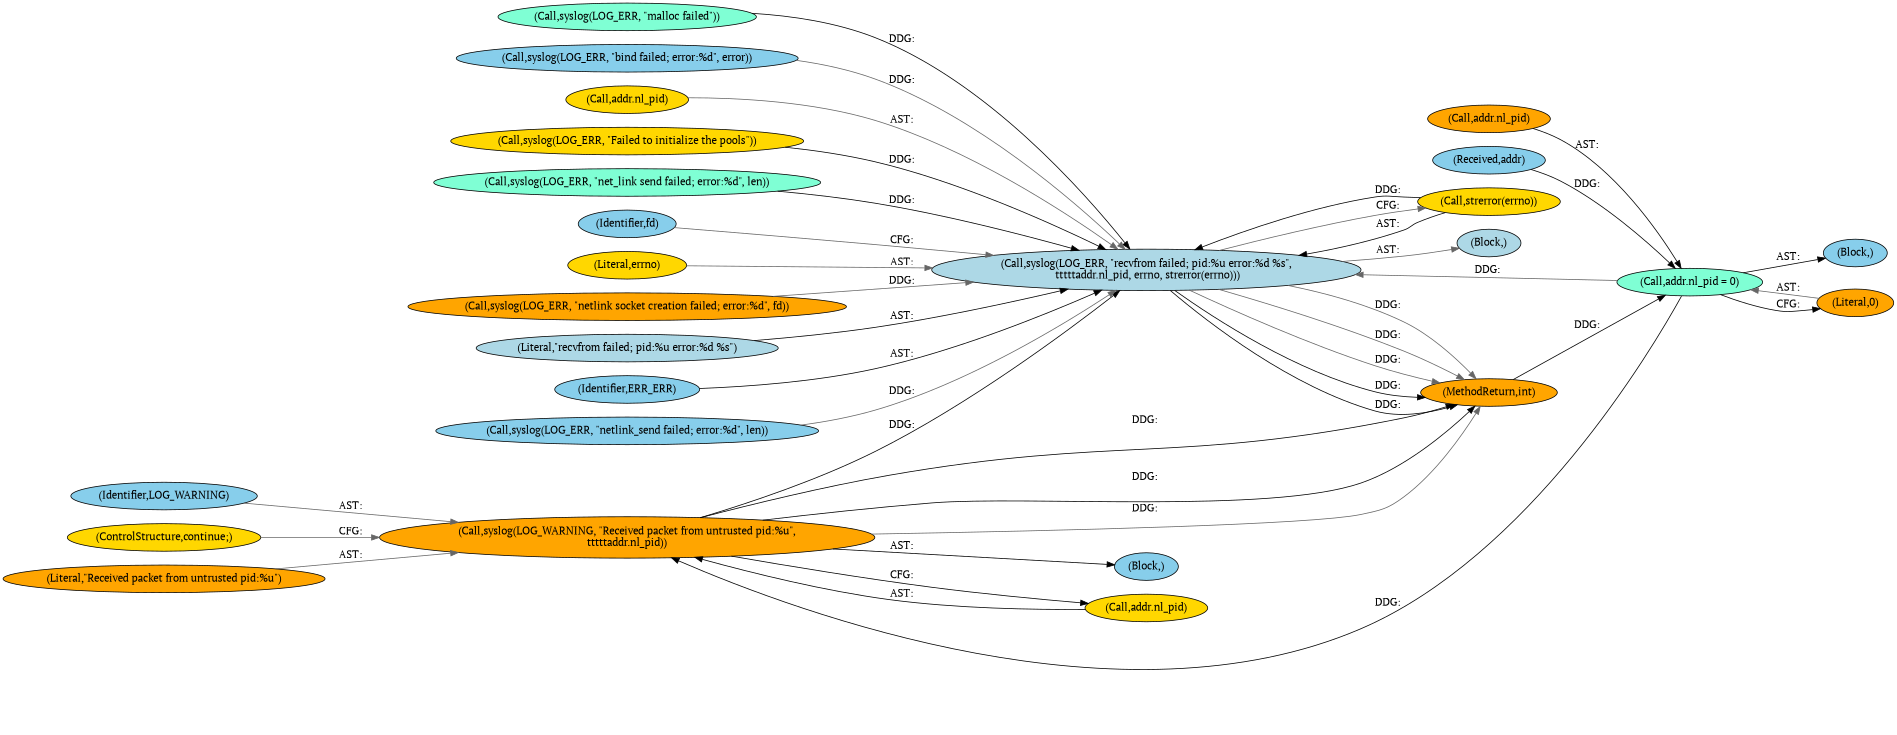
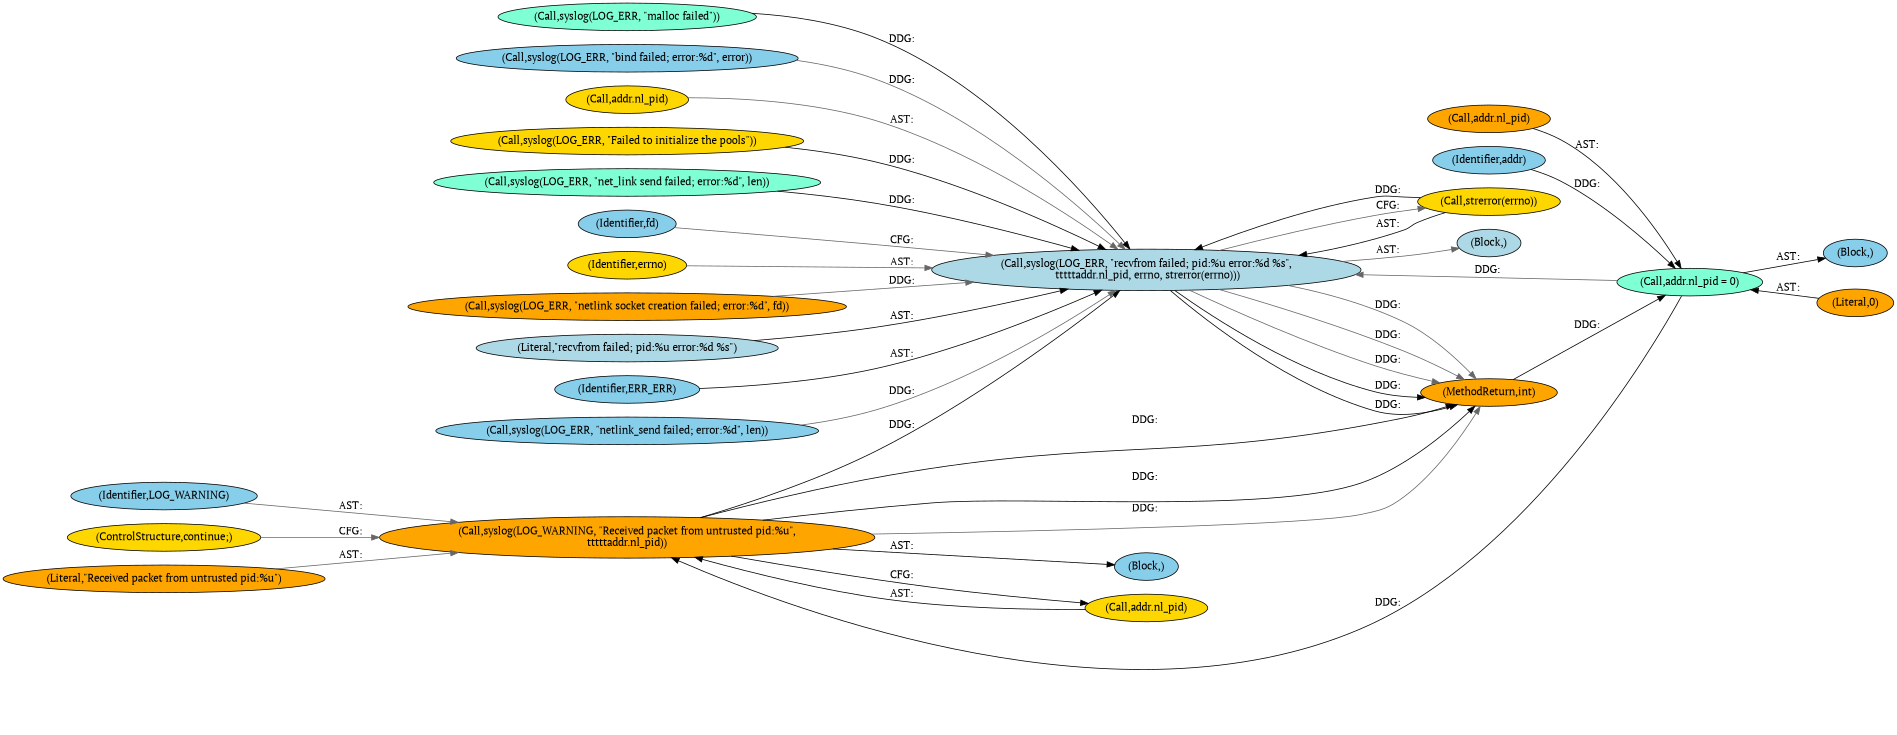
node "(Received,addr)": label "(Received,addr)" -> "(Identifier,addr)"
node "(Literal,errno)": label "(Literal,errno)" -> "(Identifier,errno)"
edge "(Literal,0)" -> "(Call,addr.nl_pid = 0)": color gray40 -> black
edge "(Call,addr.nl_pid = 0)" -> "(Literal,0)": removed, label "CFG:"
